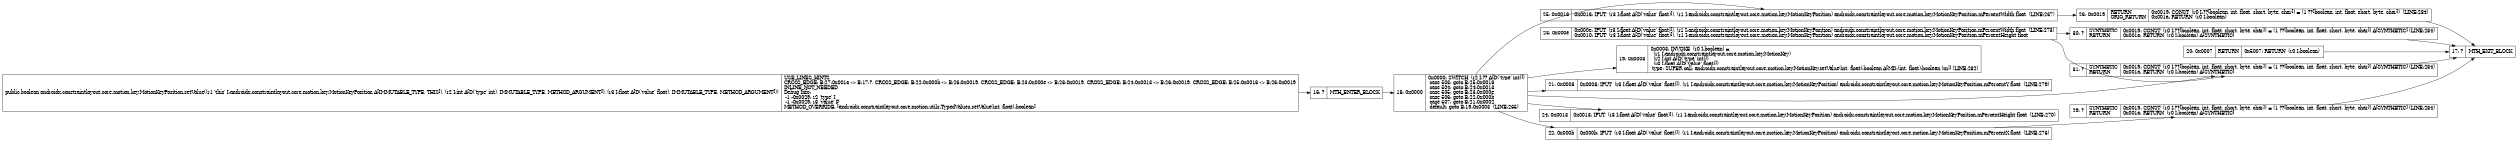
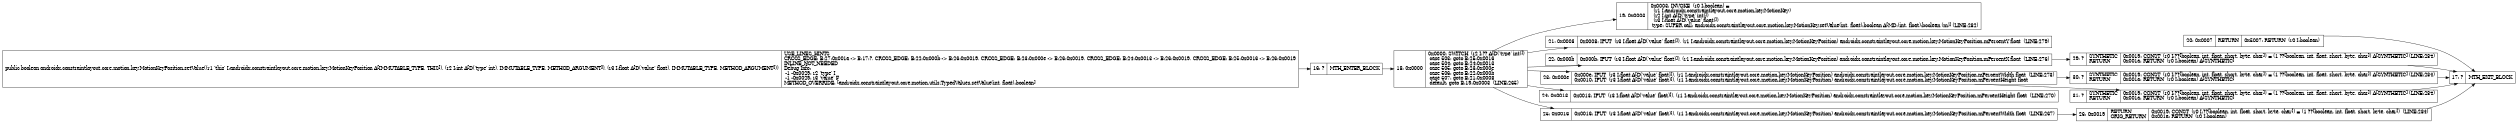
edge "18: 0x0000" -> "31: ?": now "18: 0x0000" -> "23: 0x000e"
node "18: 0x0000": text "case 507: goto B:21:0x0002" -> "case 507: goto B:21:0x0008"
